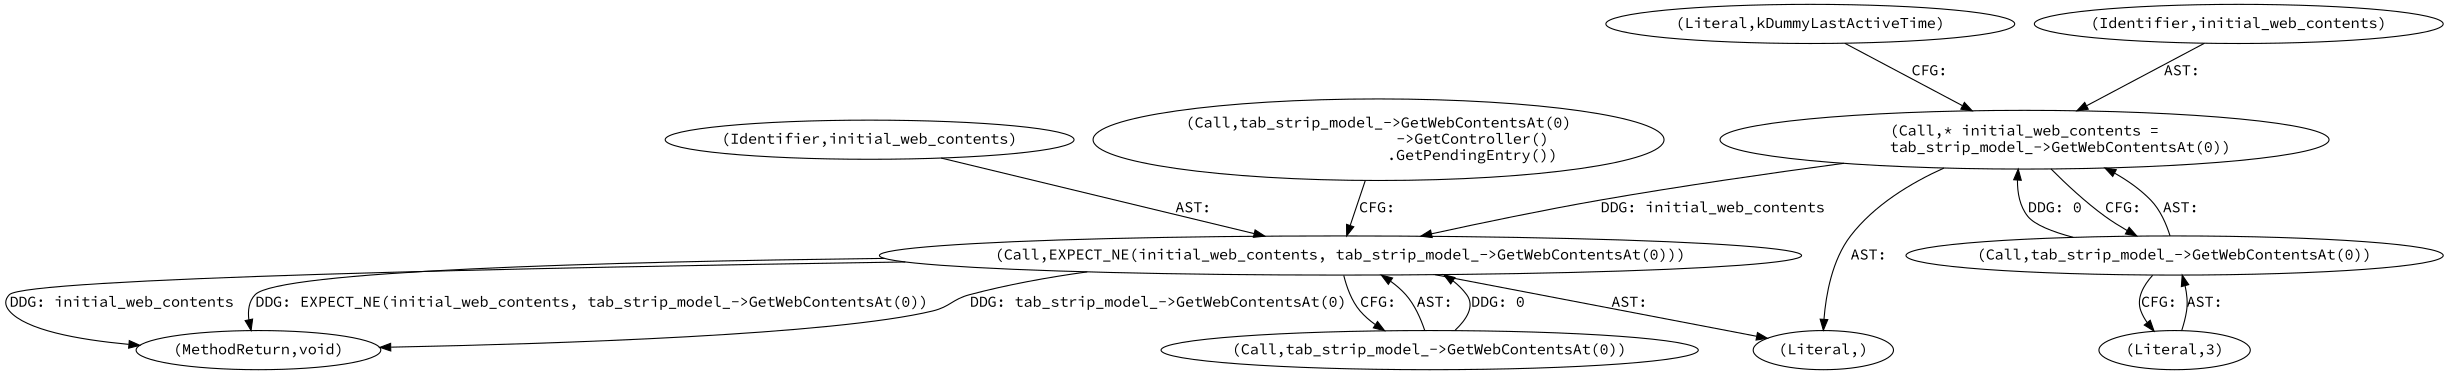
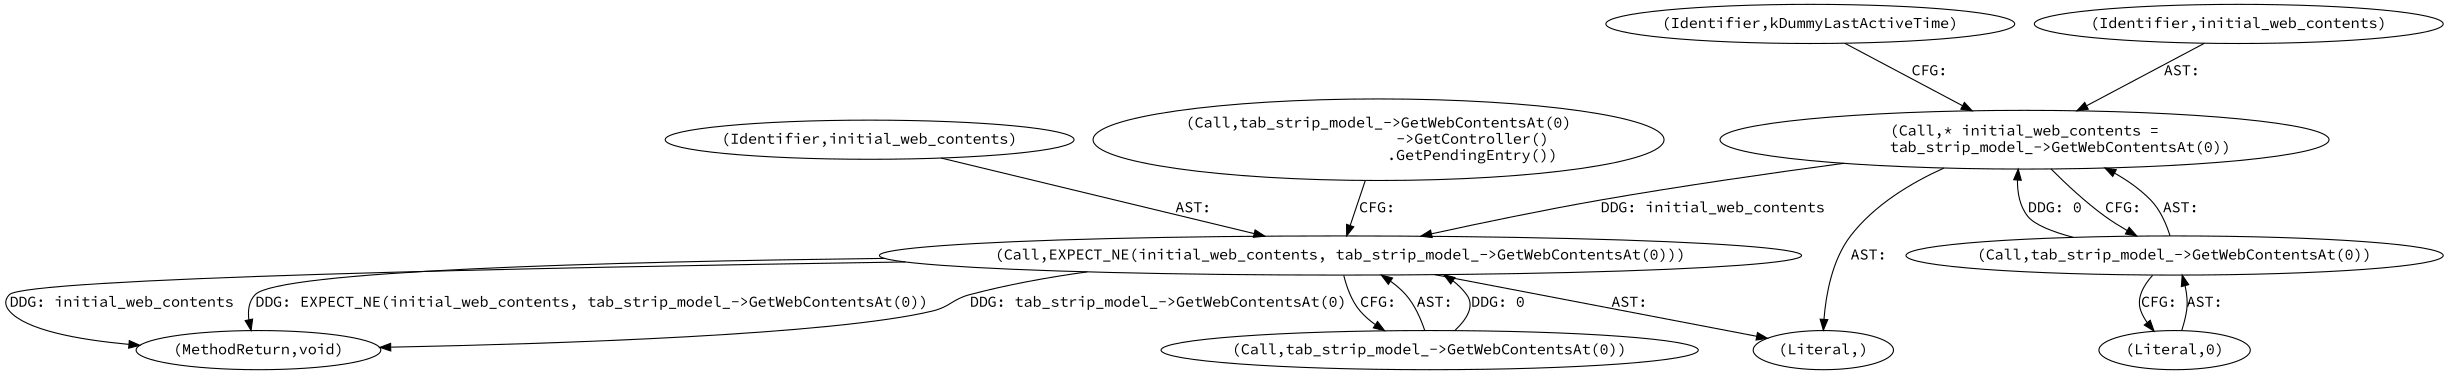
node "(Literal,kDummyLastActiveTime)": label "(Literal,kDummyLastActiveTime)" -> "(Identifier,kDummyLastActiveTime)"
node "(Literal,3)": label "(Literal,3)" -> "(Literal,0)"
